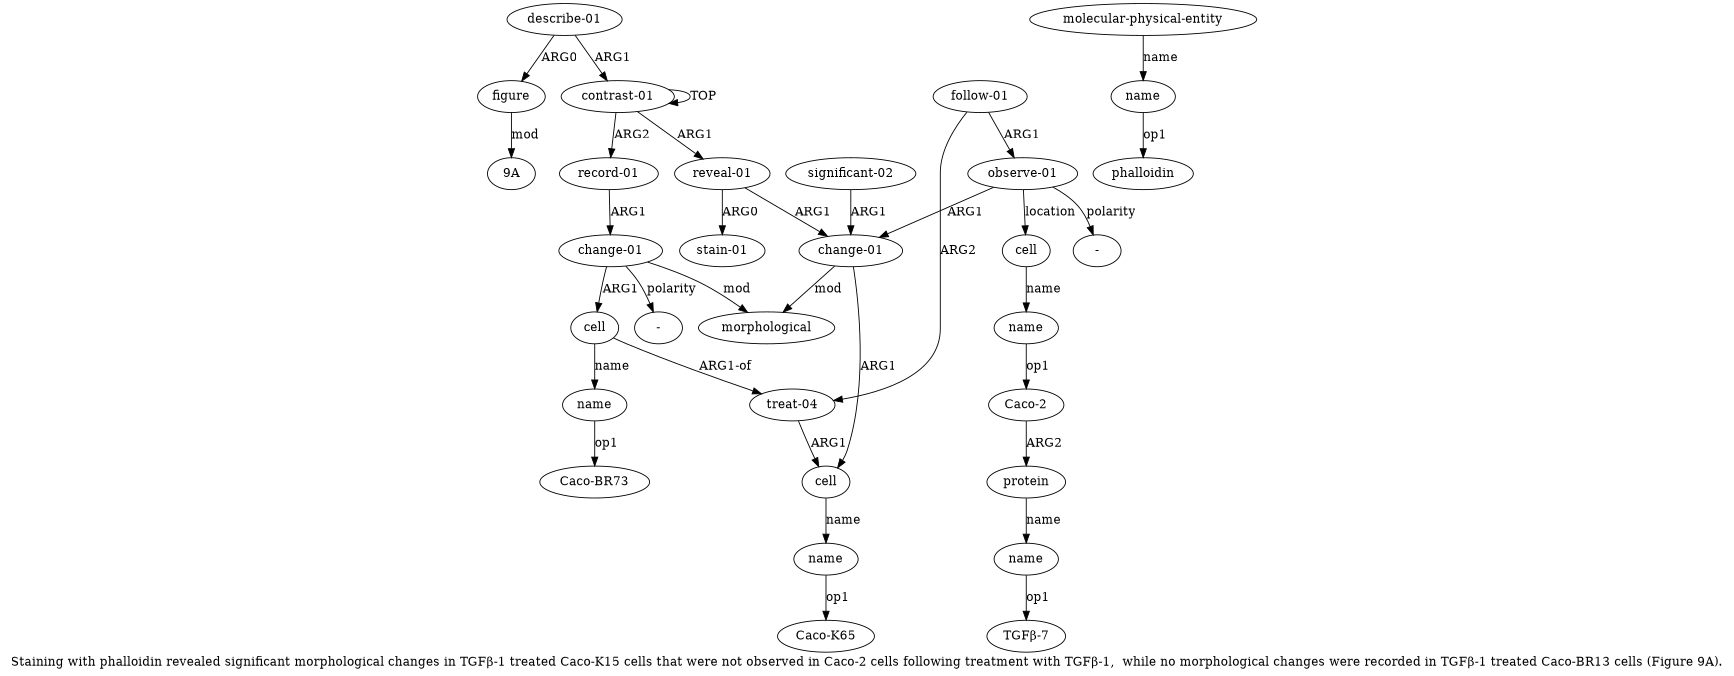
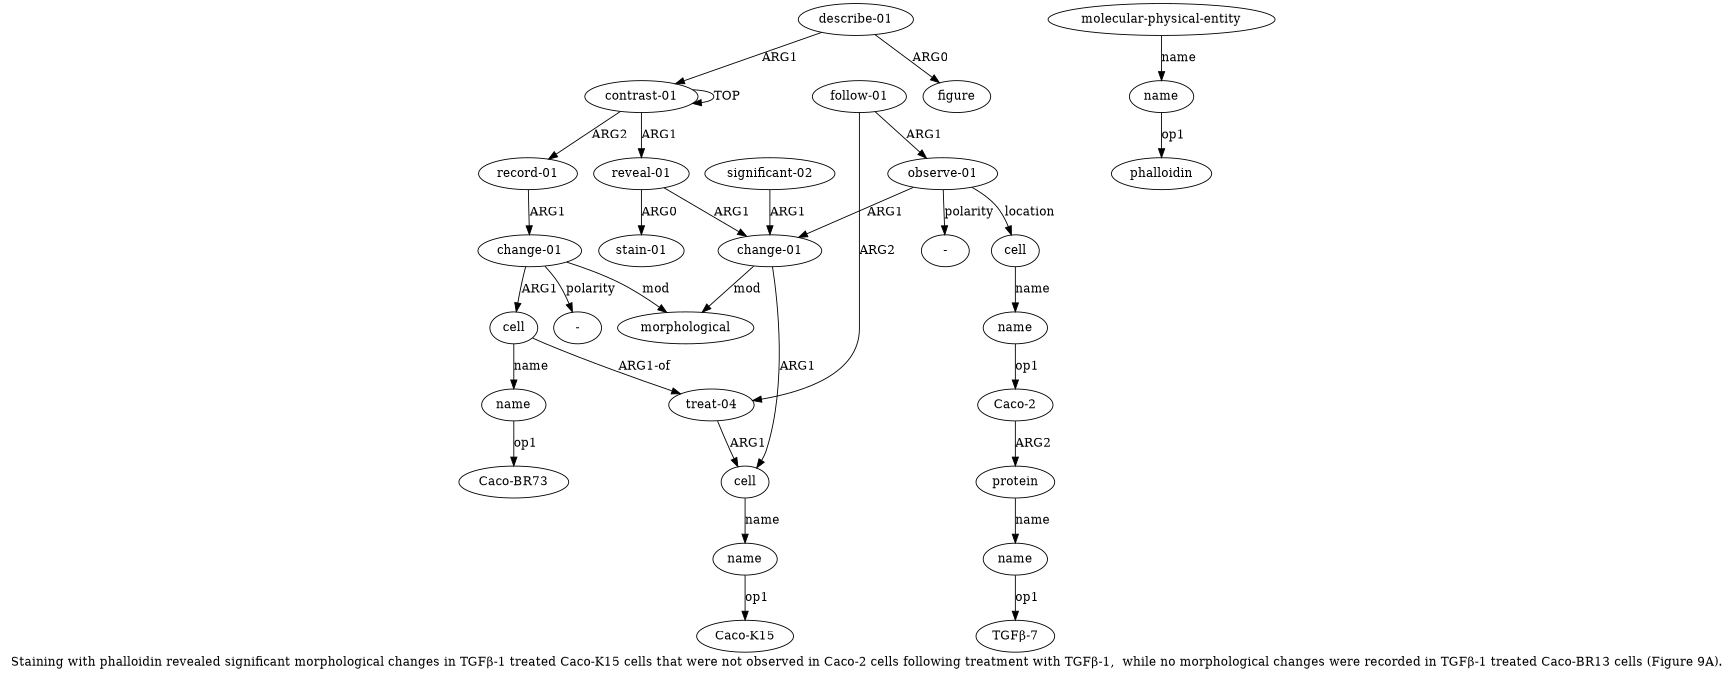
node "9A": removed
node "Caco-K65": label "Caco-K65" -> "Caco-K15"
